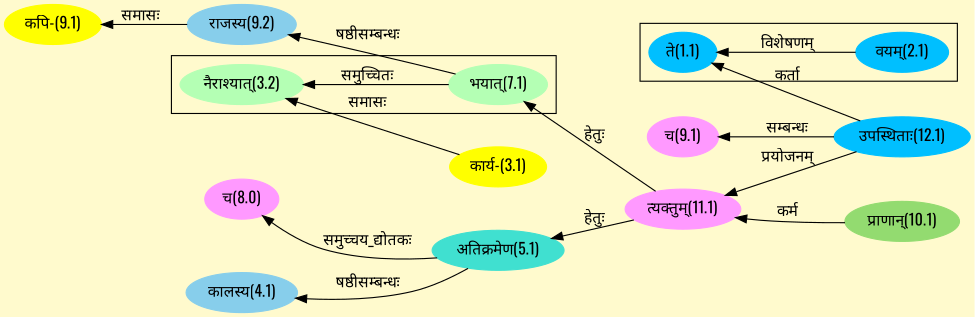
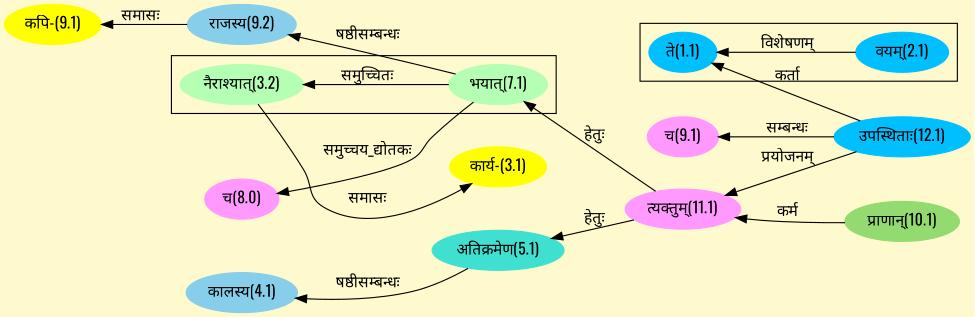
edge "कार्य-(3.1)" -> "नैराश्यात्(3.2)": reversed
edge "अतिक्रमेण(5.1)" -> "च(8.0)": now "भयात्(7.1)" -> "च(8.0)"
